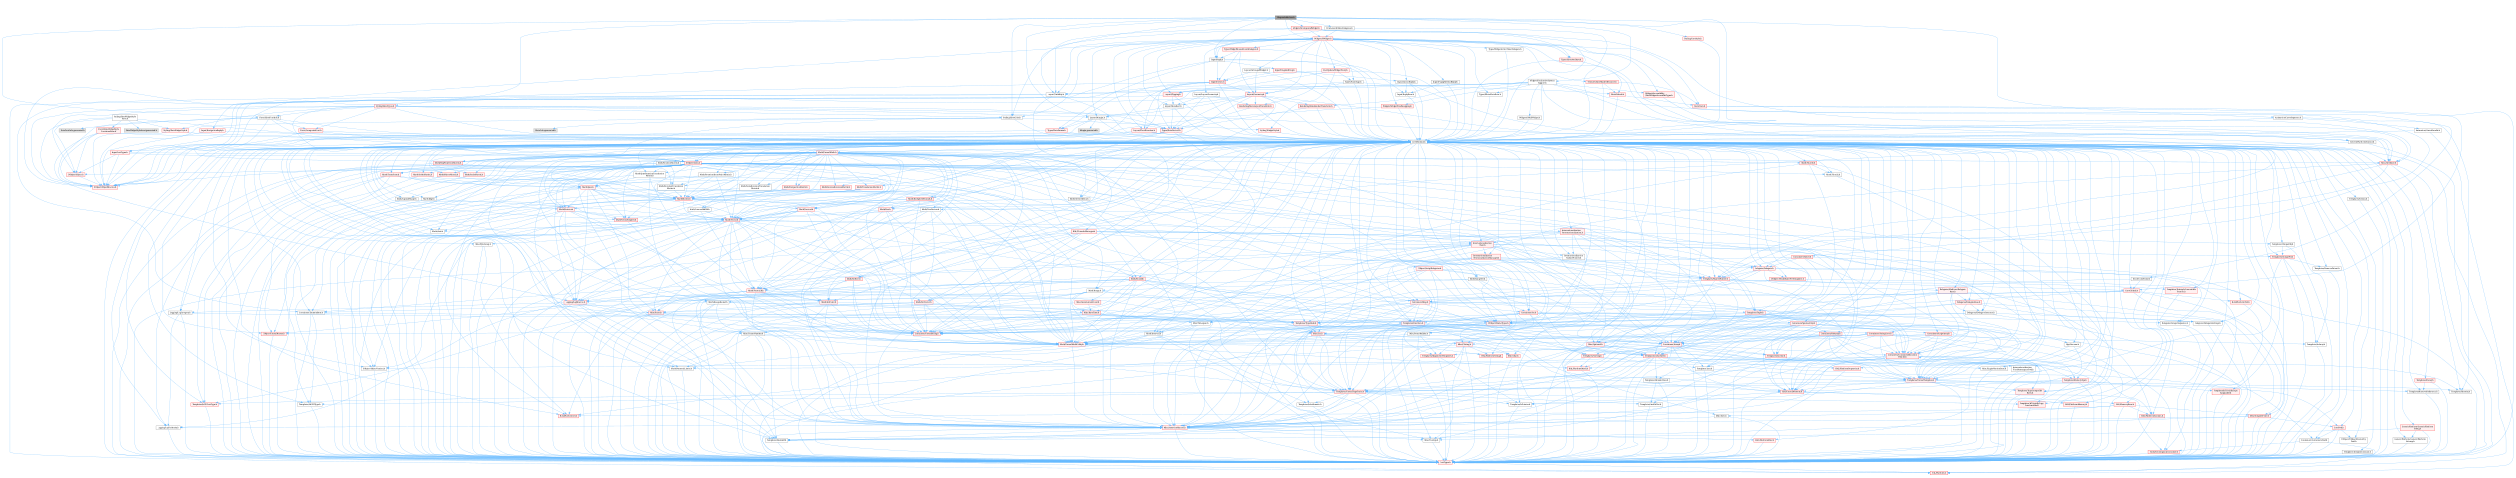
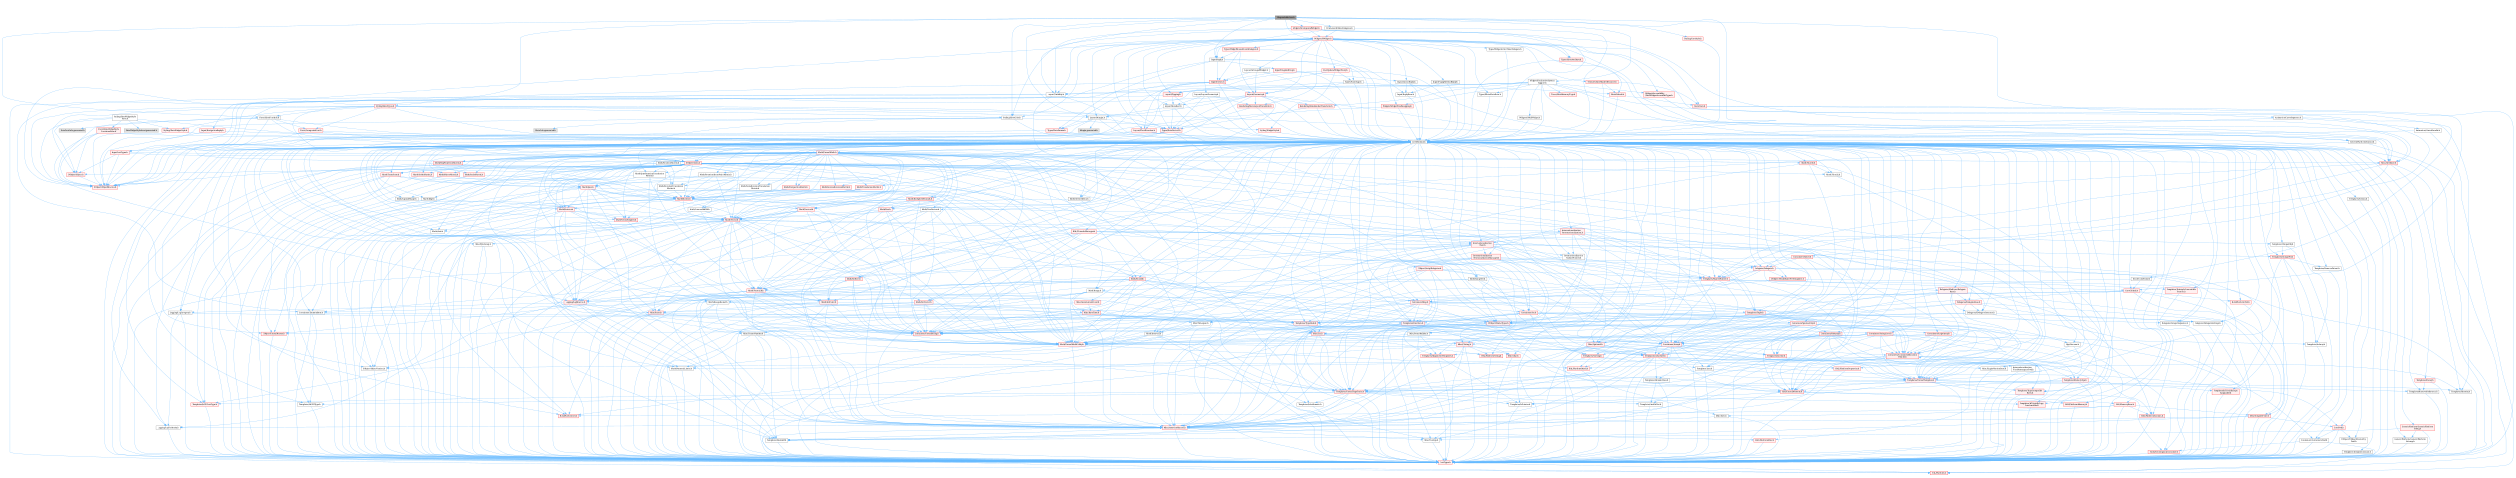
node "Trace/SlateMemoryTags.h": added
edge "Templates/Tuple.h" -> "Serialization/Archive.h": now "Containers/BitArray.h" -> "Serialization/Archive.h"
